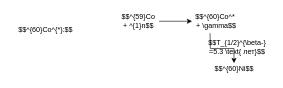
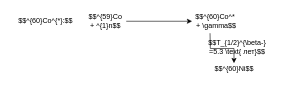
node "$$^{59}Co + ^{1}n$$": moved (138, 21) -> (105, 21)
node "$$^{60}Co^{*}:$$": moved (45, 30) -> (45, 21)
